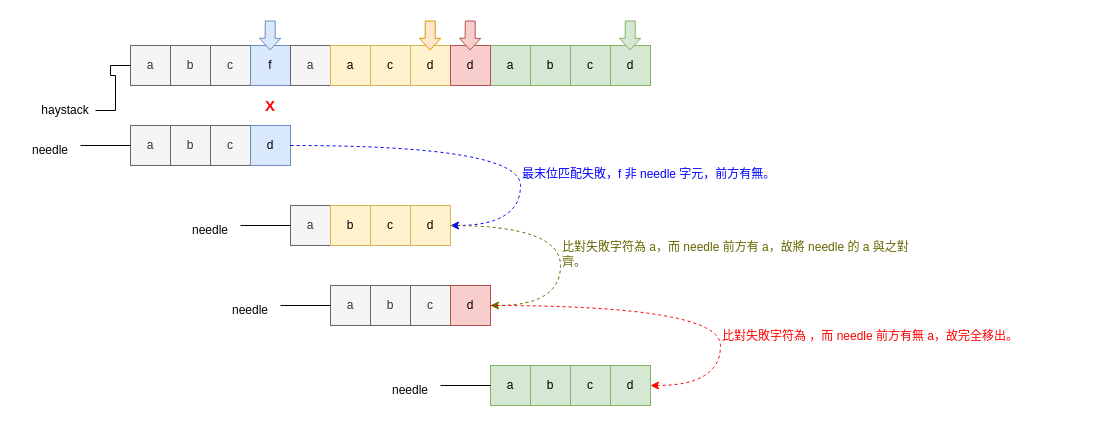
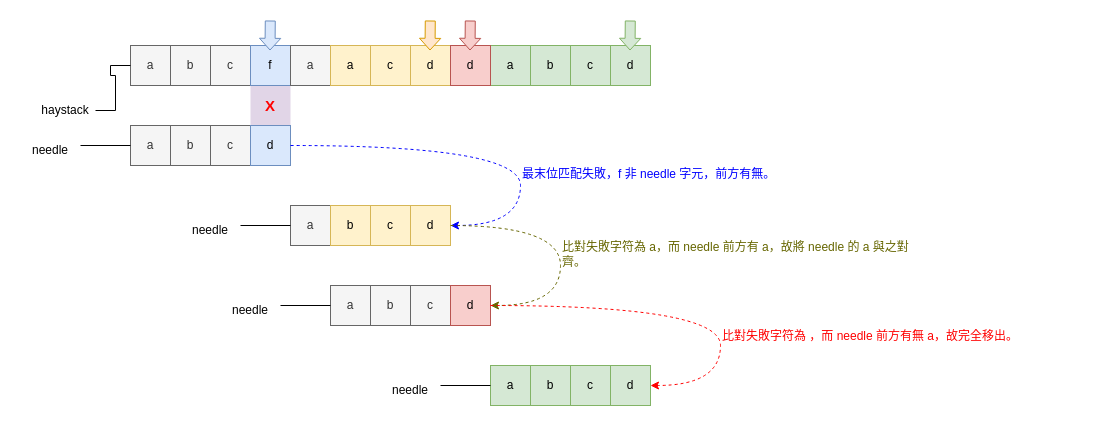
node "X": fillcolor #ffffff -> #e1d5e7
